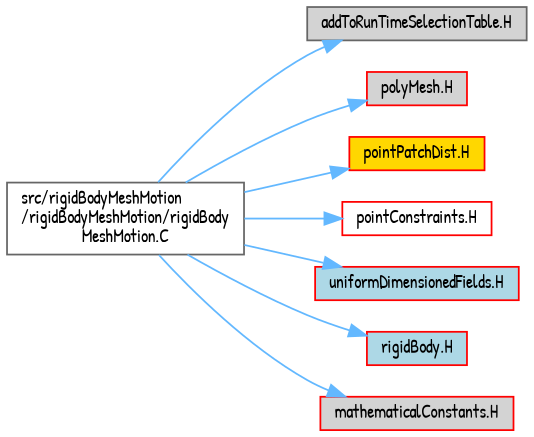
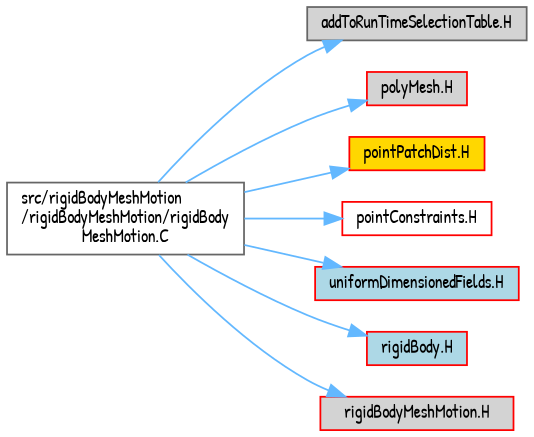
node "mathematicalConstants.H": label "mathematicalConstants.H" -> "rigidBodyMeshMotion.H"
